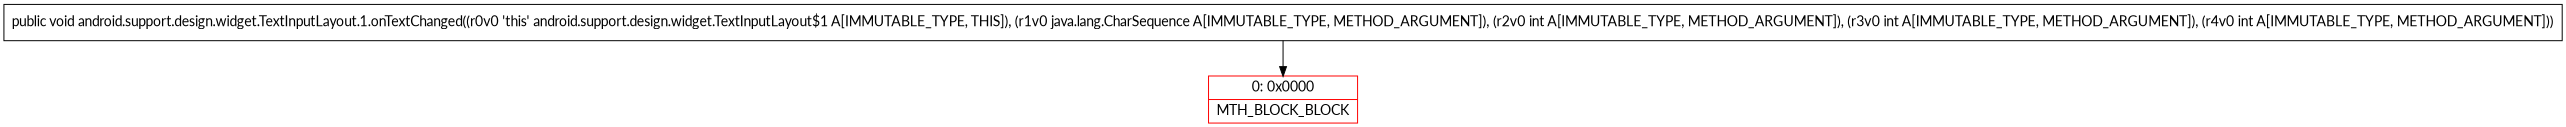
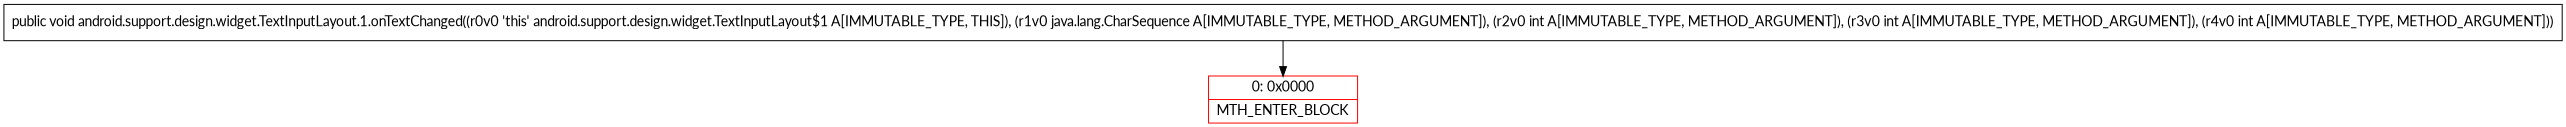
node "0: 0x0000": text "MTH_BLOCK_BLOCK" -> "MTH_ENTER_BLOCK"
